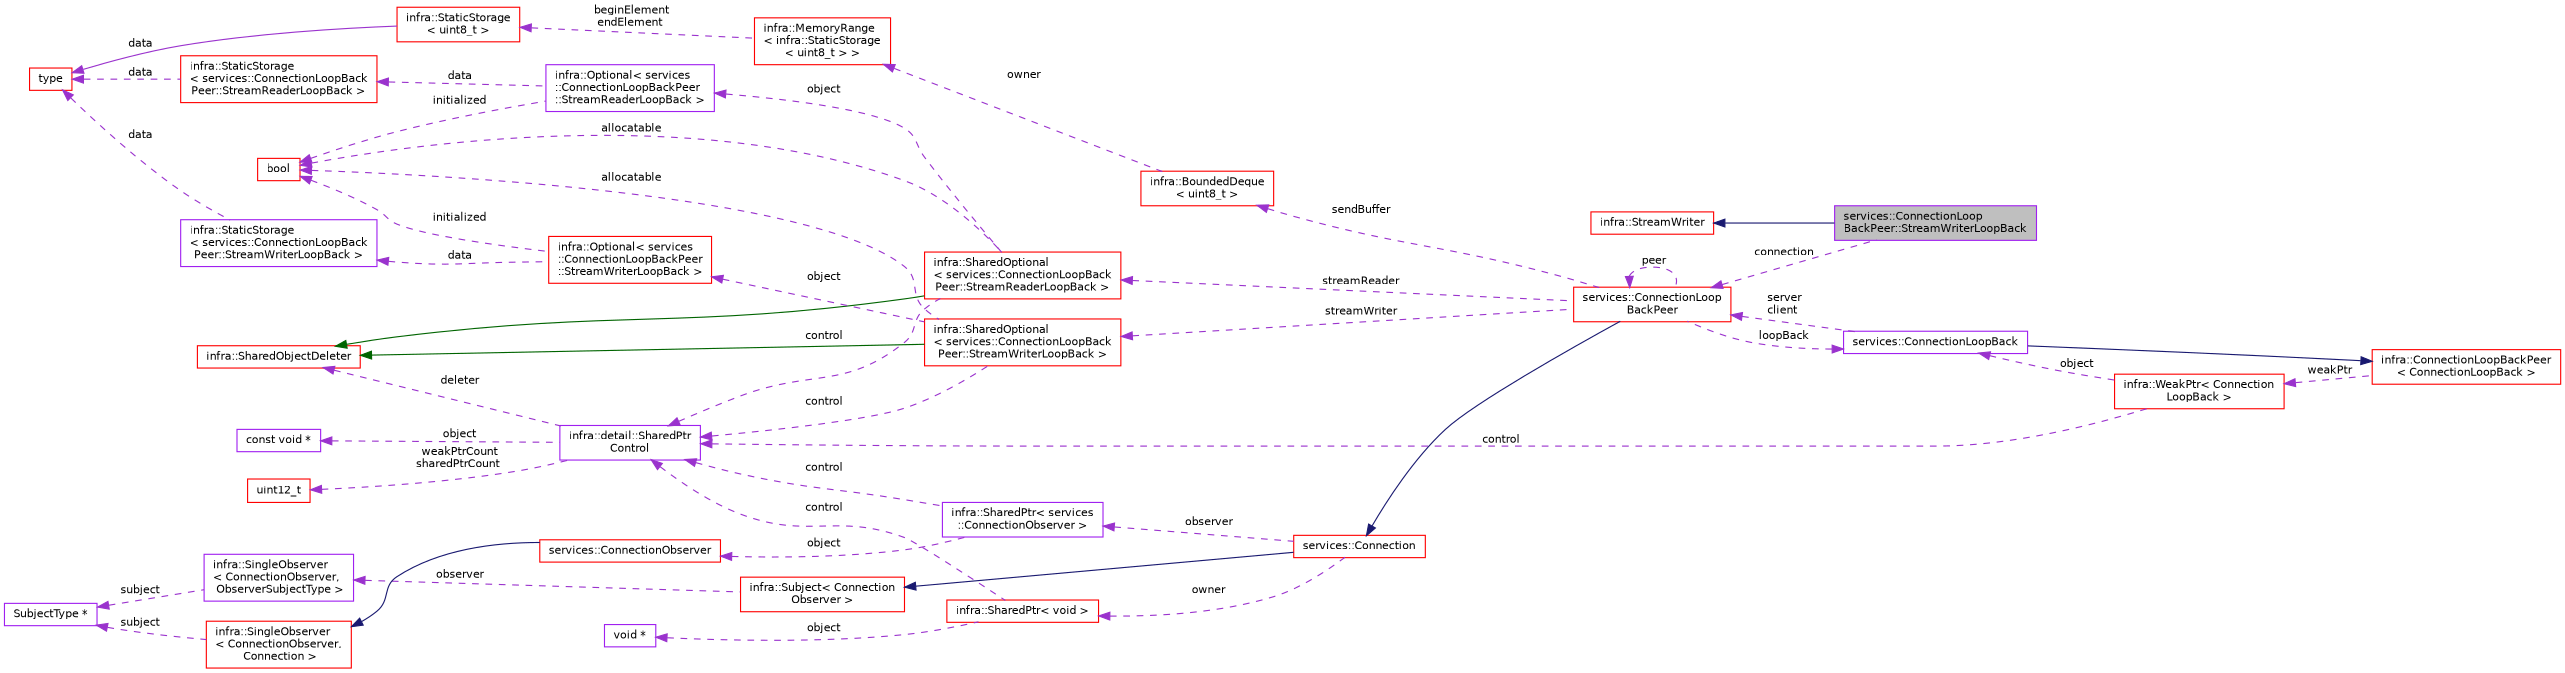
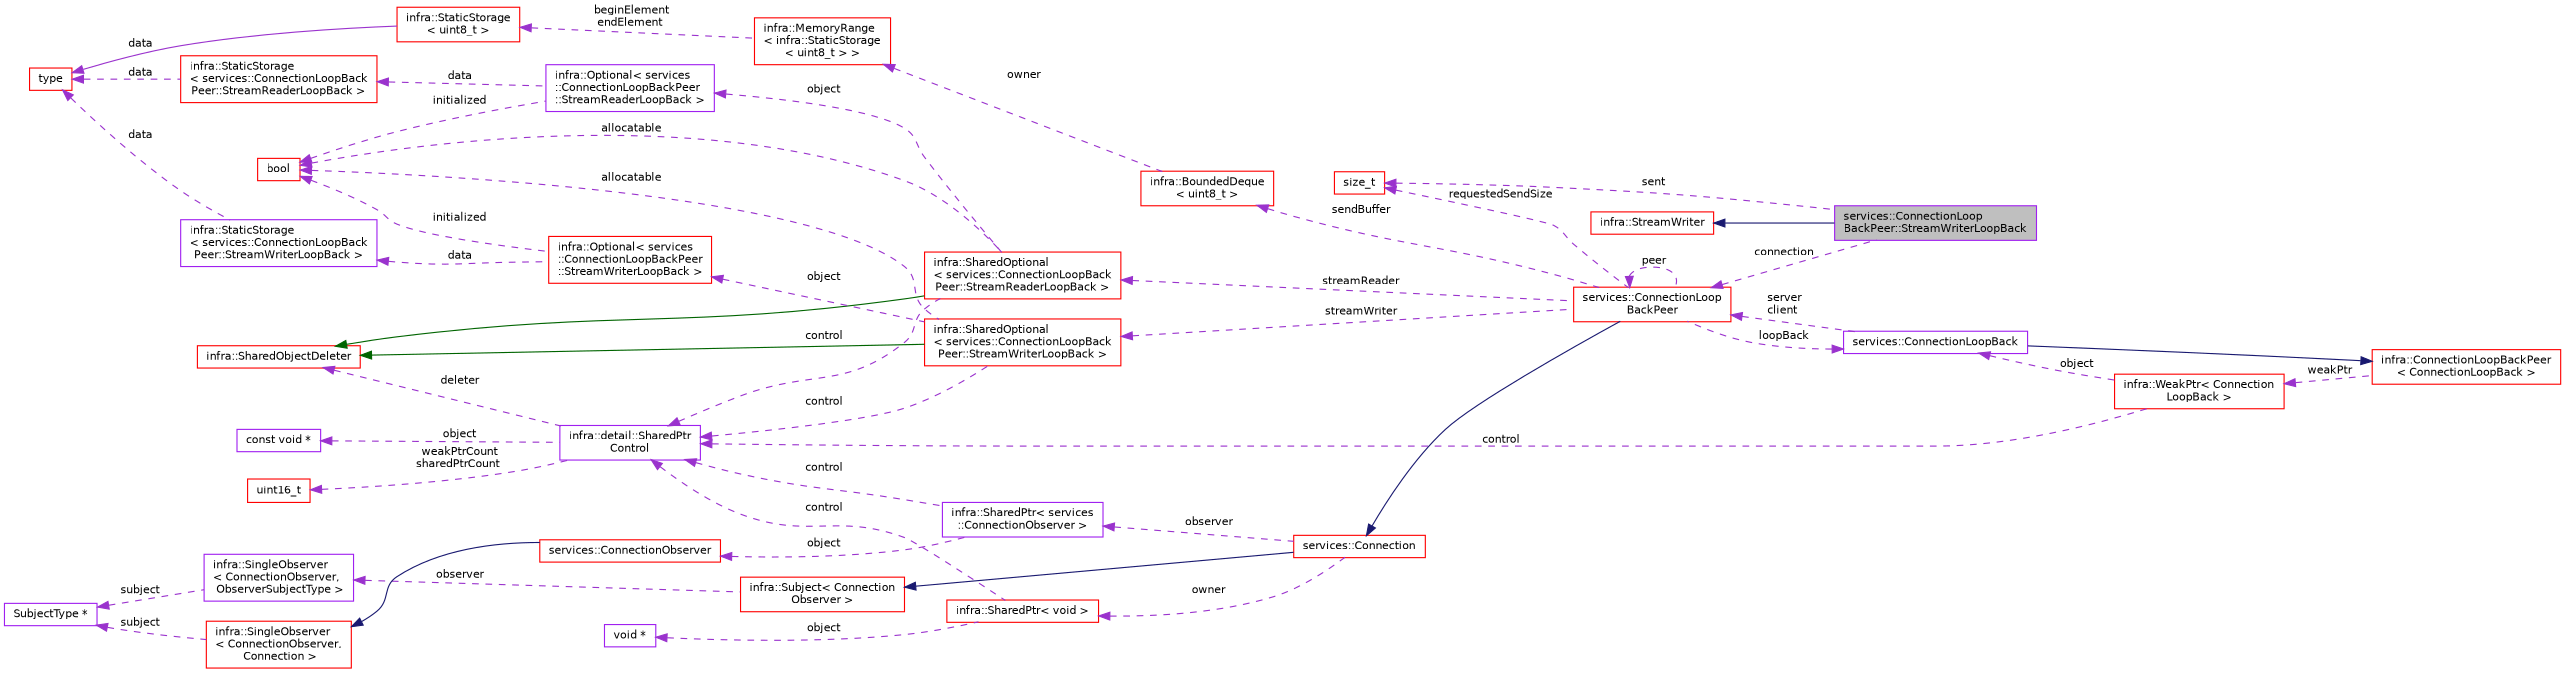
node "size_t": added
node "uint12_t": label "uint12_t" -> "uint16_t"
